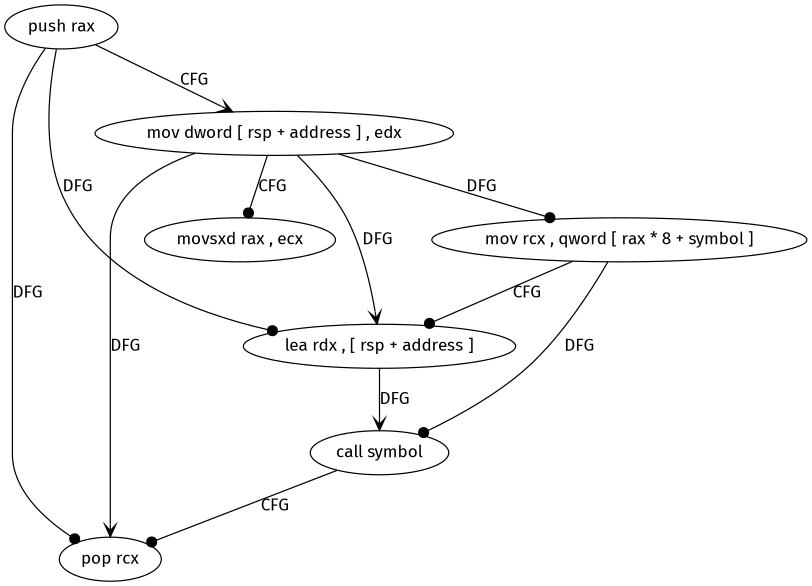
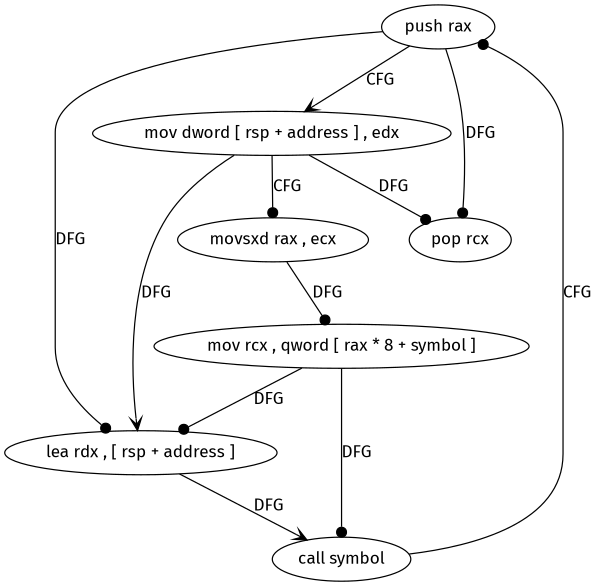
edge "mov dword [ rsp + address ] , edx" -> "mov rcx , qword [ rax * 8 + symbol ]": now "movsxd rax , ecx" -> "mov rcx , qword [ rax * 8 + symbol ]"
edge "mov rcx , qword [ rax * 8 + symbol ]" -> "lea rdx , [ rsp + address ]": label "CFG" -> "DFG"
edge "mov dword [ rsp + address ] , edx" -> "pop rcx": arrowhead vee -> dot
edge "call symbol" -> "pop rcx": now "call symbol" -> "push rax"
